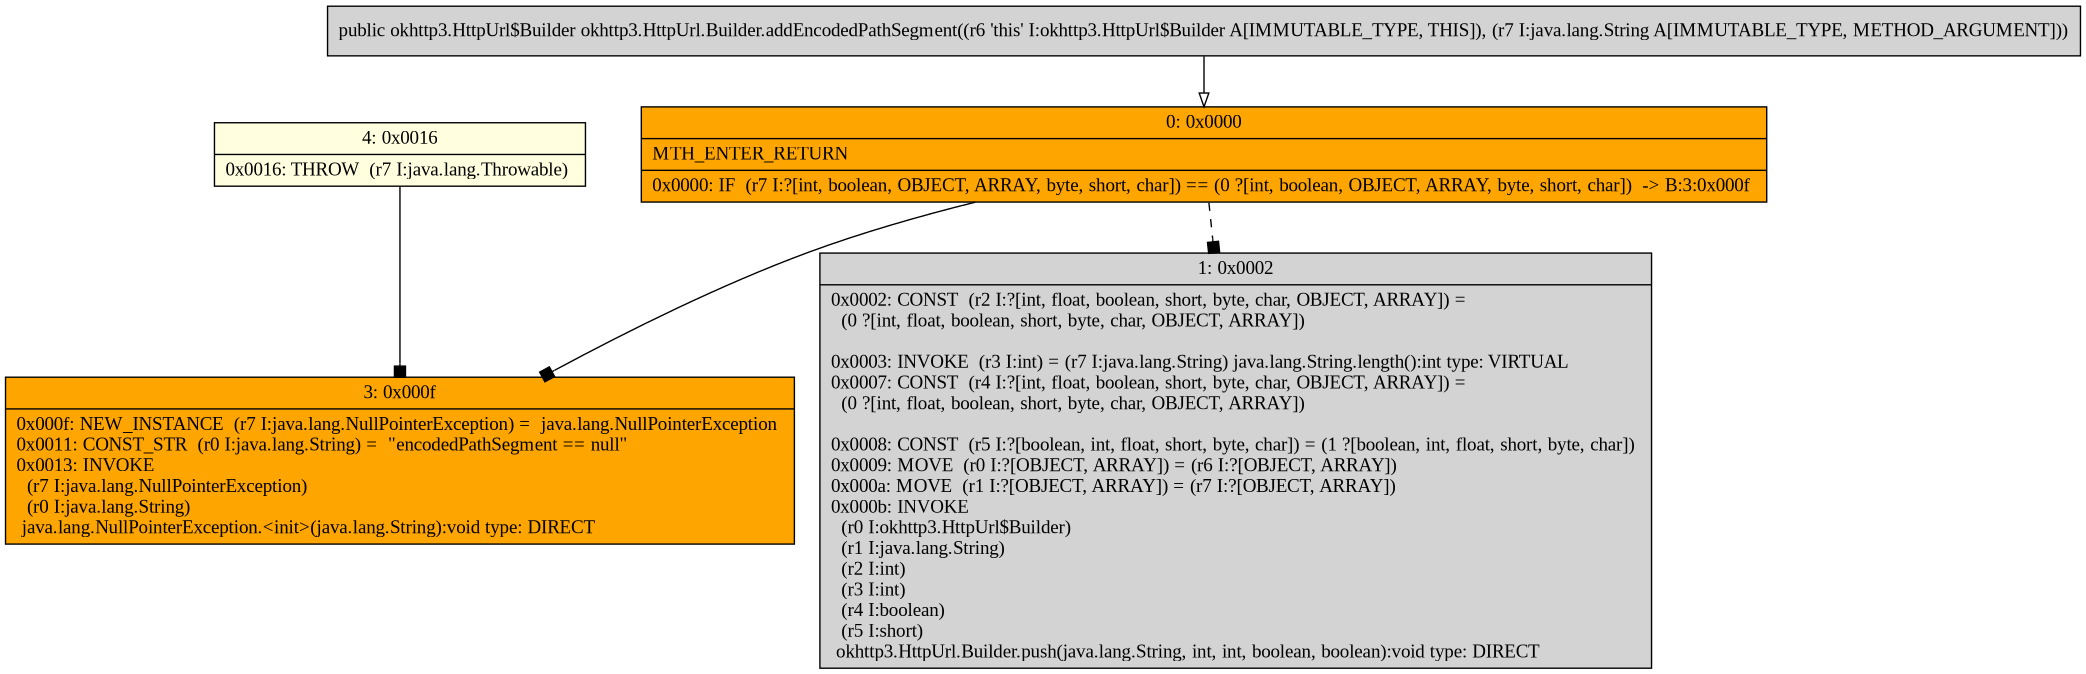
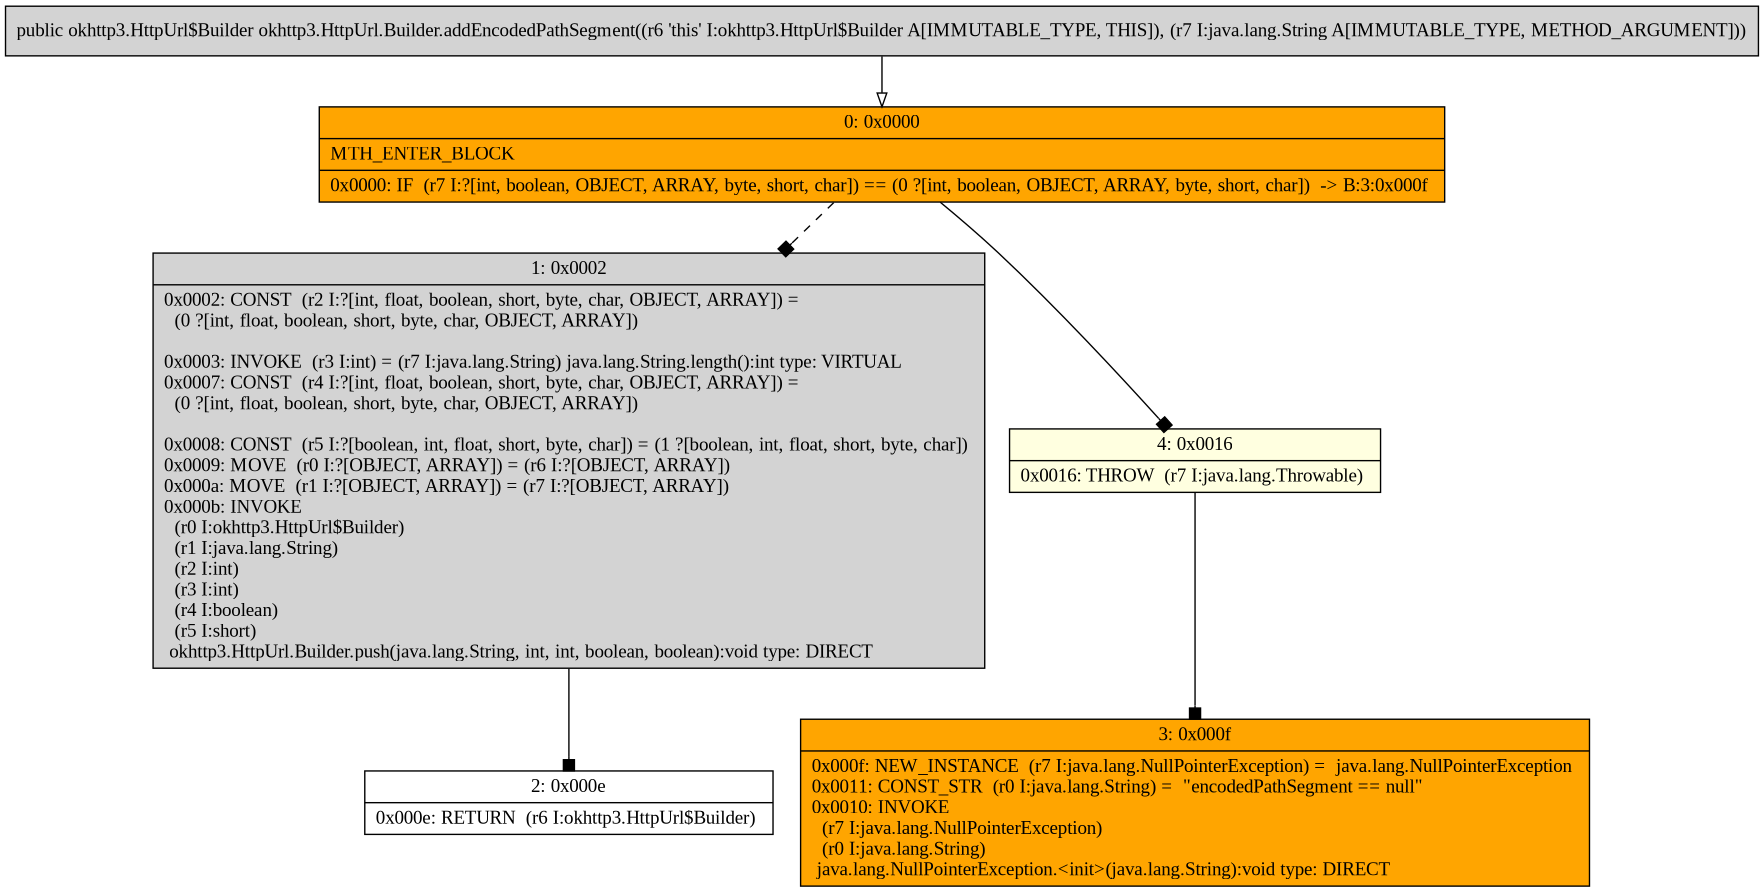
node "0: 0x0000": text "MTH_ENTER_RETURN" -> "MTH_ENTER_BLOCK"
edge "0: 0x0000" -> "3: 0x000f": now "0: 0x0000" -> "4: 0x0016"
node "3: 0x000f": text "0x0013: INVOKE" -> "0x0010: INVOKE"
node "2: 0x000e": added
